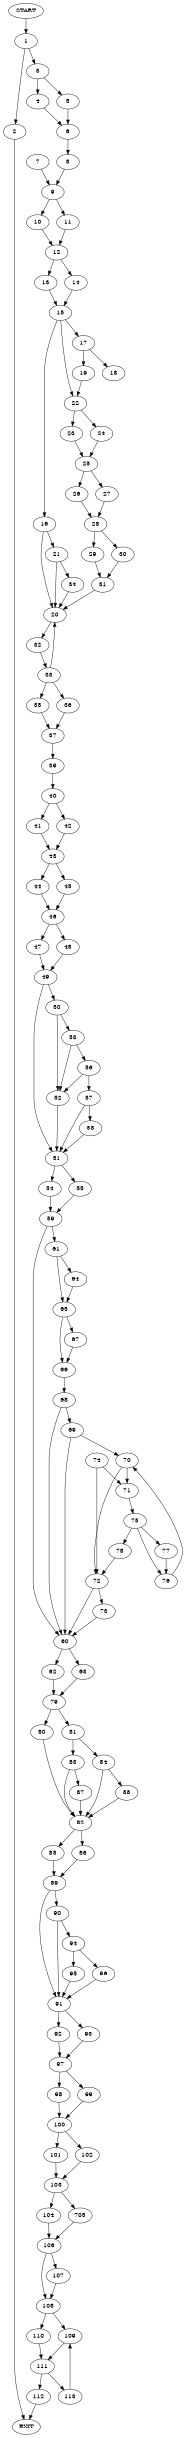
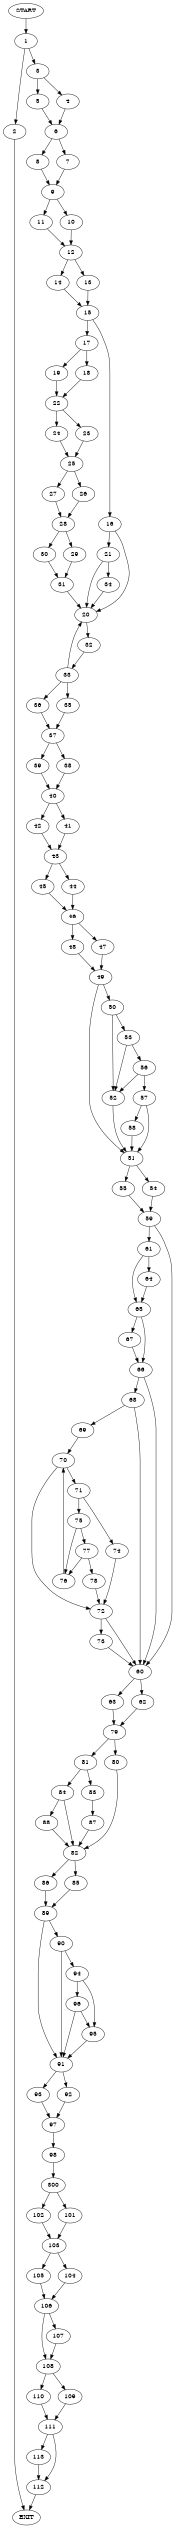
edge "6" -> "7": added
edge "15" -> "22": now "18" -> "22"
node "38": added
edge "74" -> "71": reversed
edge "69" -> "60": now "66" -> "60"
edge "75" -> "78": now "77" -> "78"
edge "83" -> "82": removed
edge "96" -> "95": added
node "99": removed
node "100": label "100" -> "300"
node "705": label "705" -> "105"
edge "113" -> "109": now "113" -> "112"
